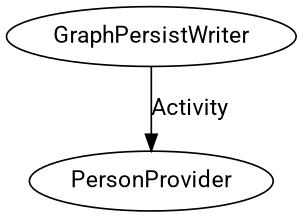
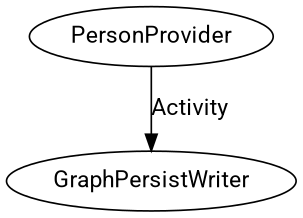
edge "GraphPersistWriter" -> "PersonProvider": reversed
